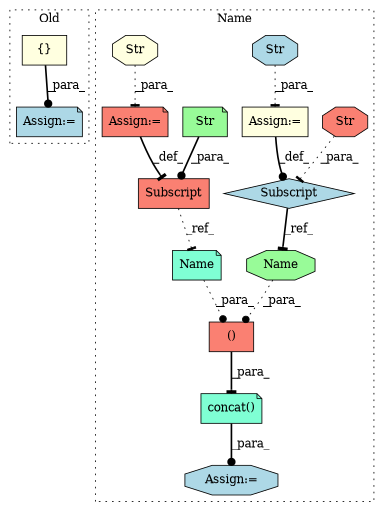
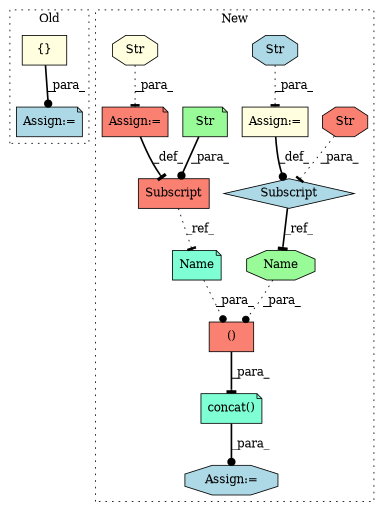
cluster "Name": label "Name" -> "New"
